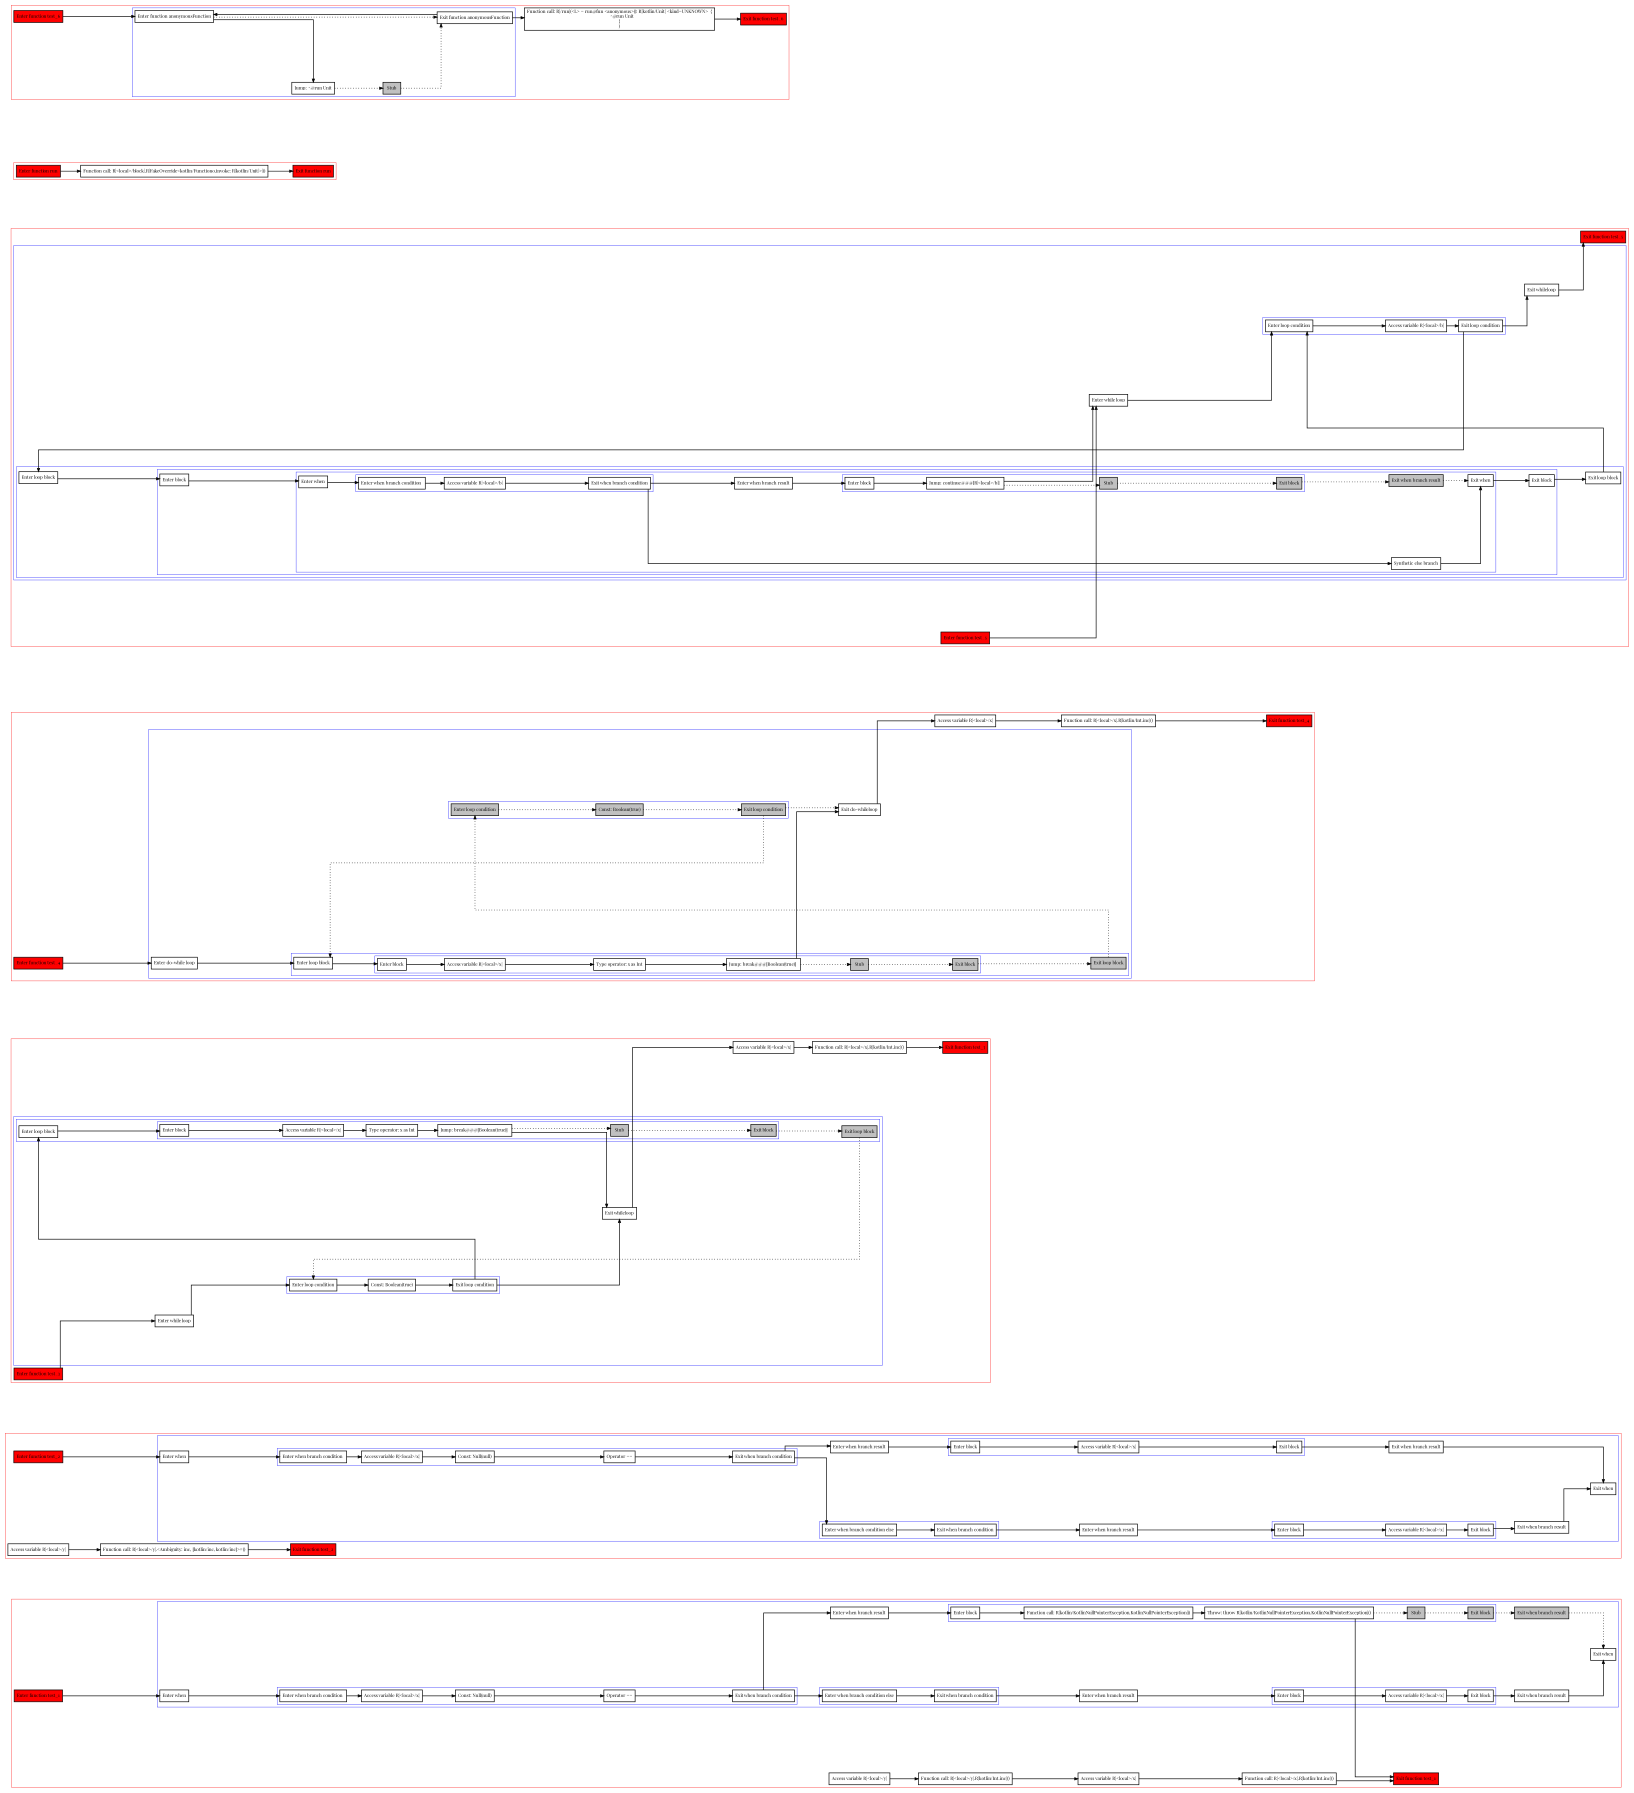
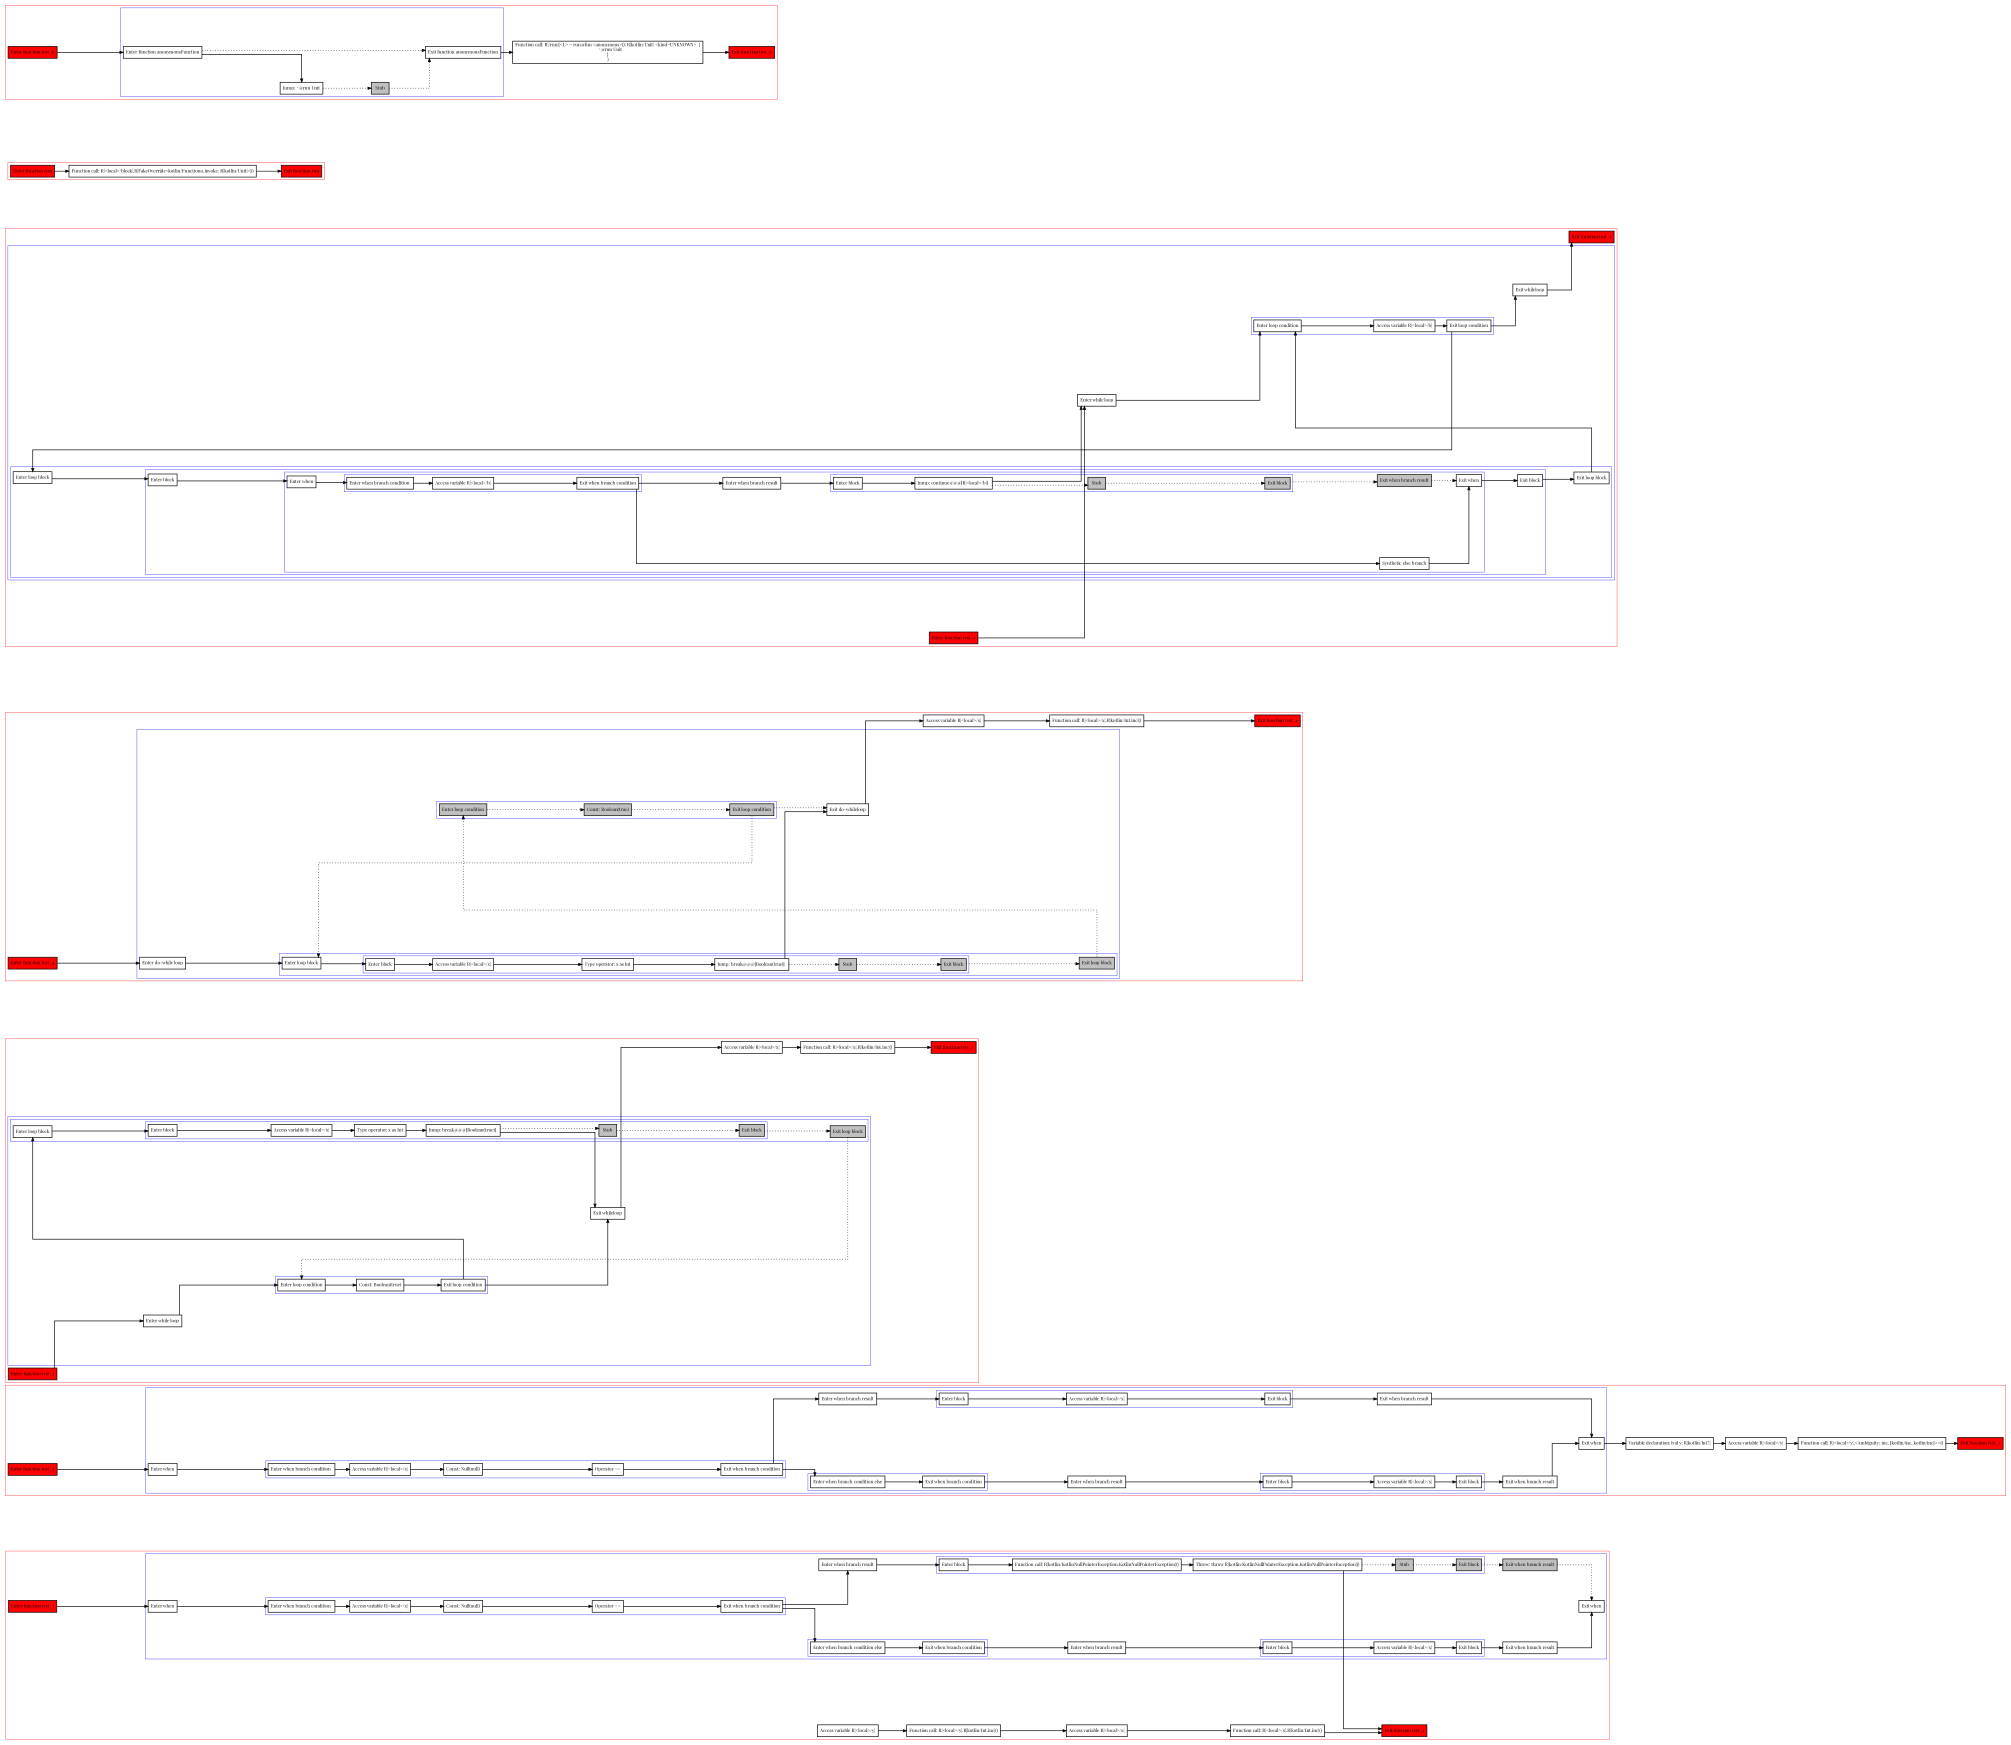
edge "Exit function anonymousFunction" -> "Enter function anonymousFunction": removed
node "Variable declaration: lval y: R|kotlin/Int?|": added
